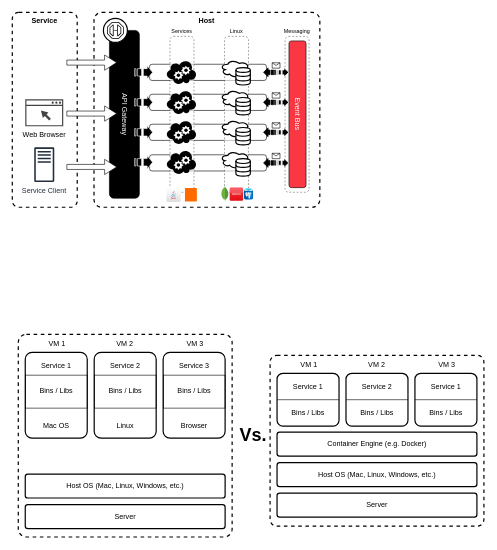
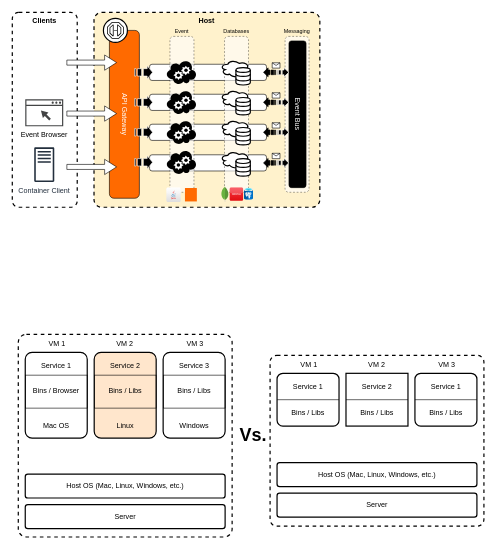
node "Service": label "Service" -> "Clients"
node "Host": fillcolor #ffffff -> #fff2cc
node "Services": label "Services" -> "Event"
node "Linux": label "Linux" -> "Databases"
node "API Gateway": fillcolor #000000 -> #ff6a00
node "Event Bus": fillcolor #fa3743 -> #000000
node "Web Browser": label "Web Browser" -> "Event Browser"
node "Service Client": label "Service Client" -> "Container Client"
node "Service 2 Bins / Libs Linux": fillcolor #ffffff -> #ffe6cc
node "Service 1 Bins / Libs Mac OS": label "Service 1 Bins / Libs Mac OS" -> "Service 1 Bins / Browser Mac OS"
node "Service 3 Bins / Libs Browser": label "Service 3 Bins / Libs Browser" -> "Service 3 Bins / Libs Windows"
node "Service 2 Bins / Libs": shape rounded rectangle -> rectangle
node "Container Engine (e.g. Docker)": removed
